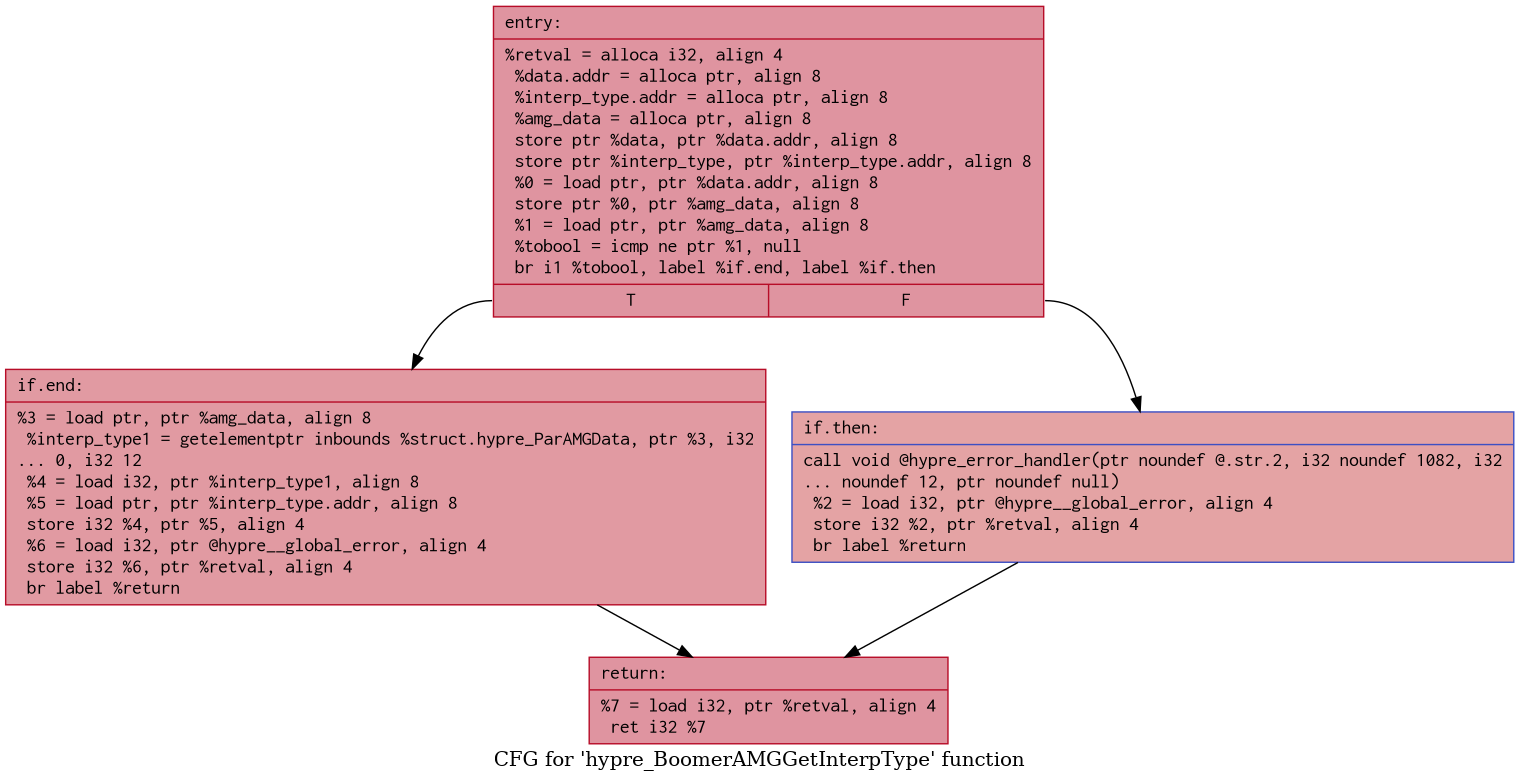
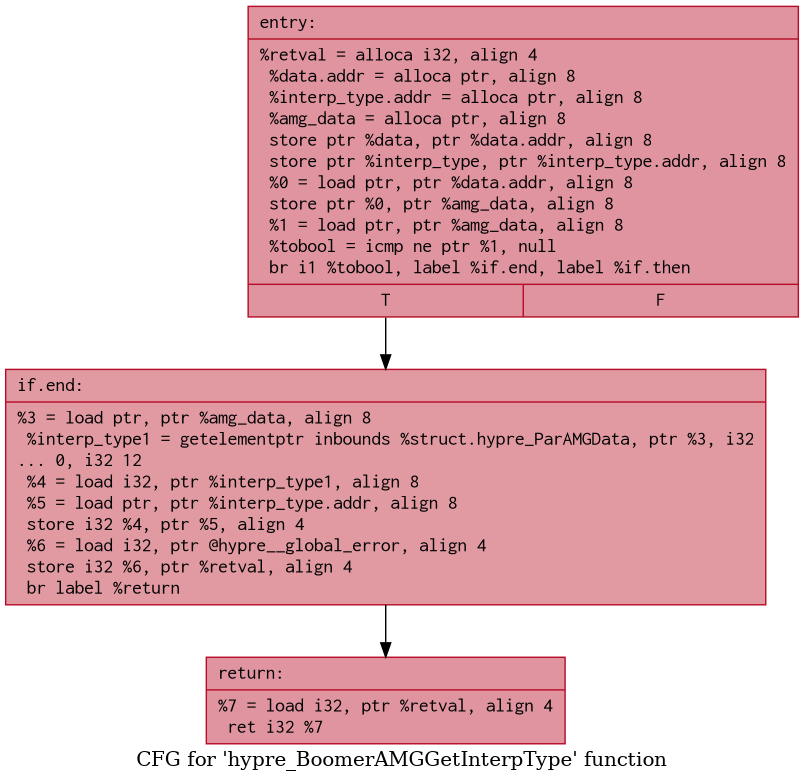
node "if.then:": removed
